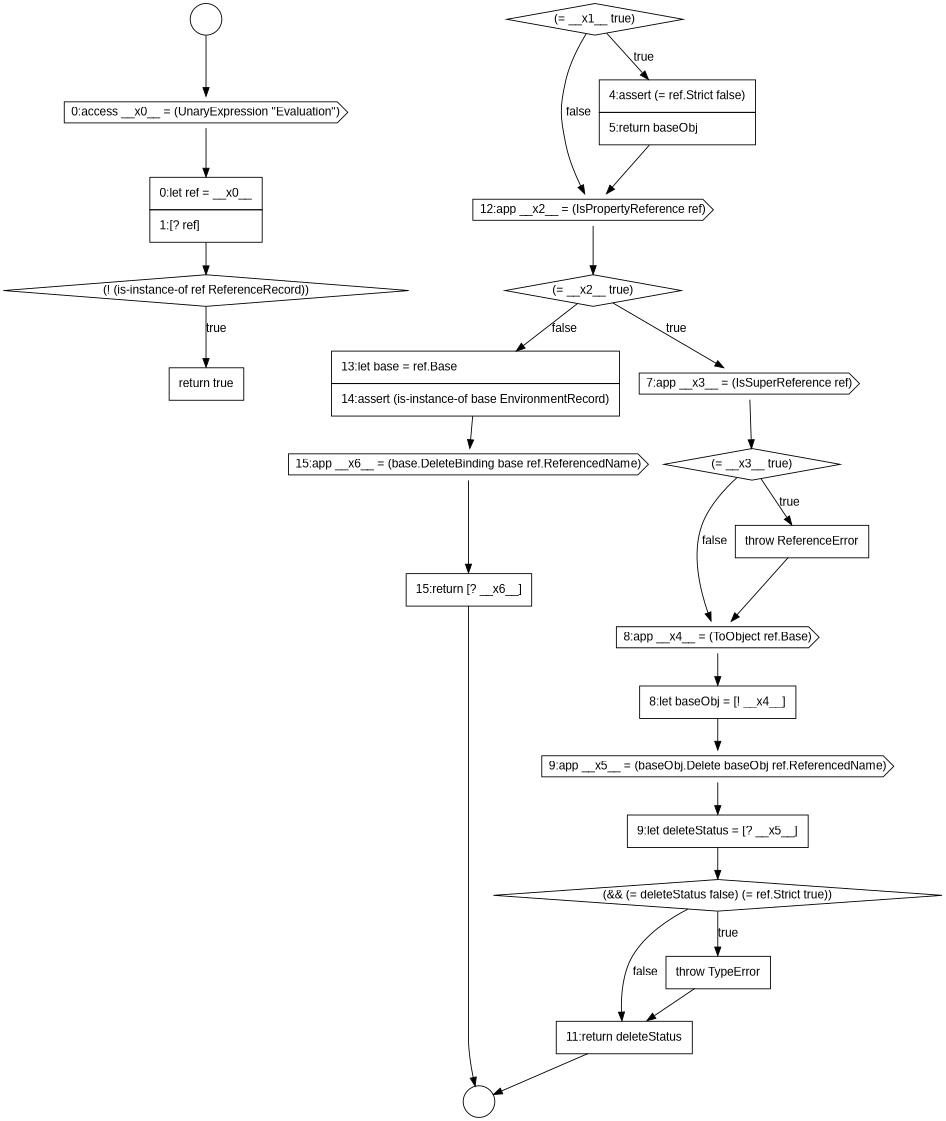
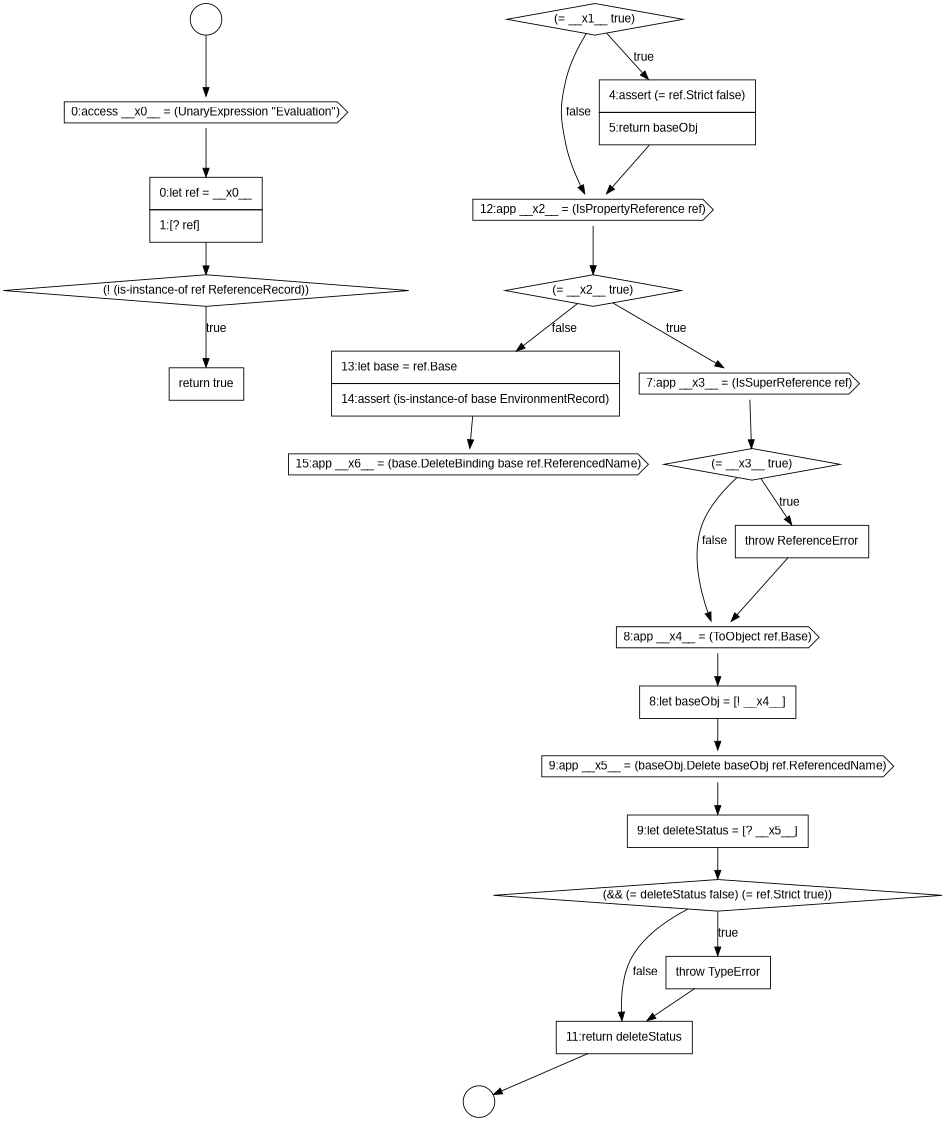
node "15:return [? __x6__]": removed
